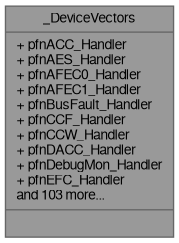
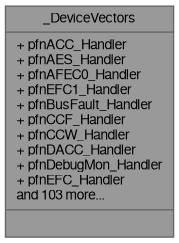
node "_DeviceVectors": text "+ pfnAFEC1_Handler" -> "+ pfnEFC1_Handler"
